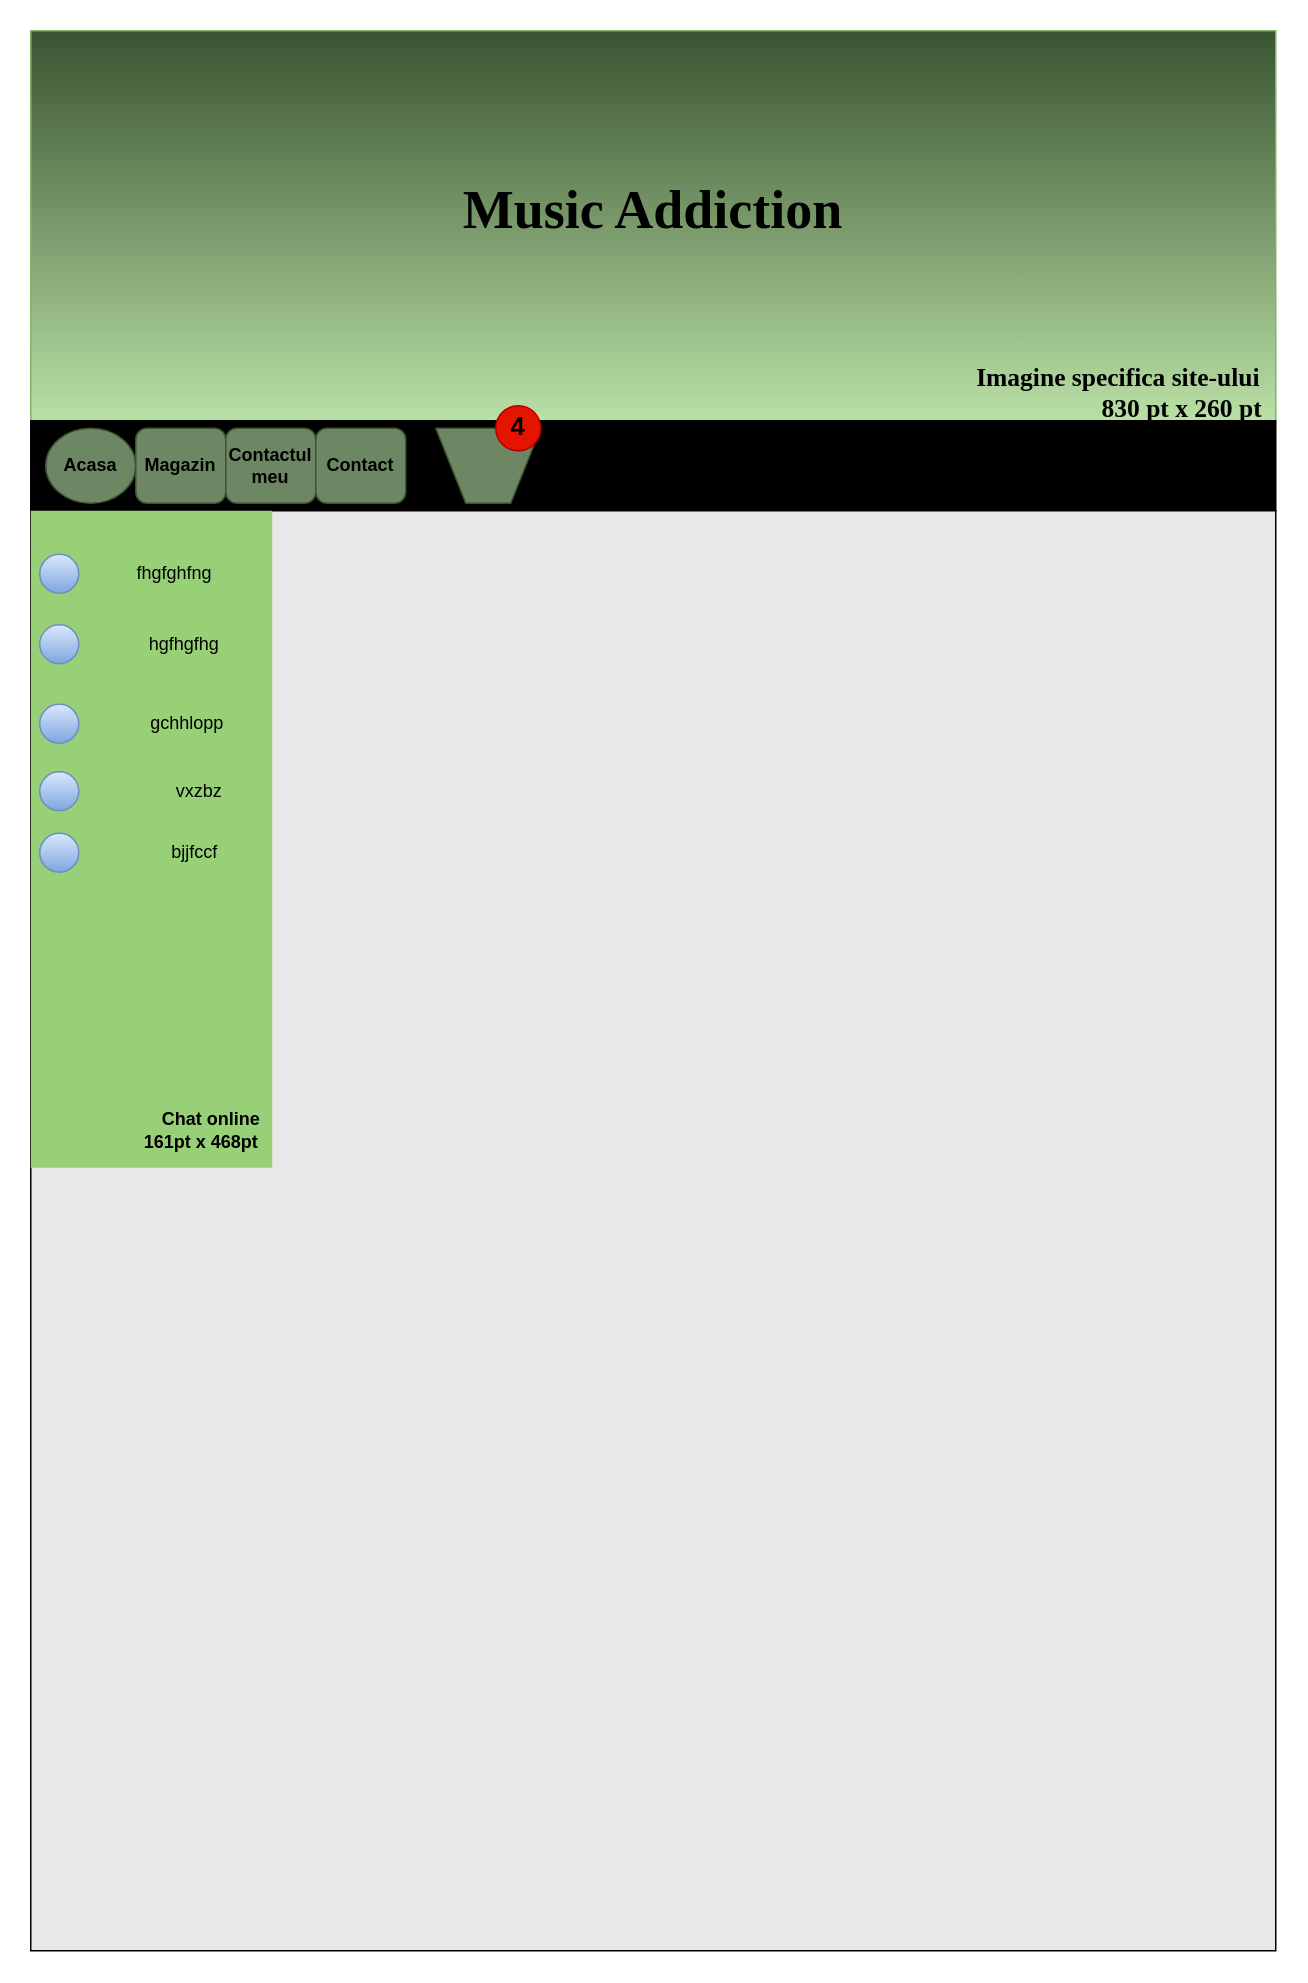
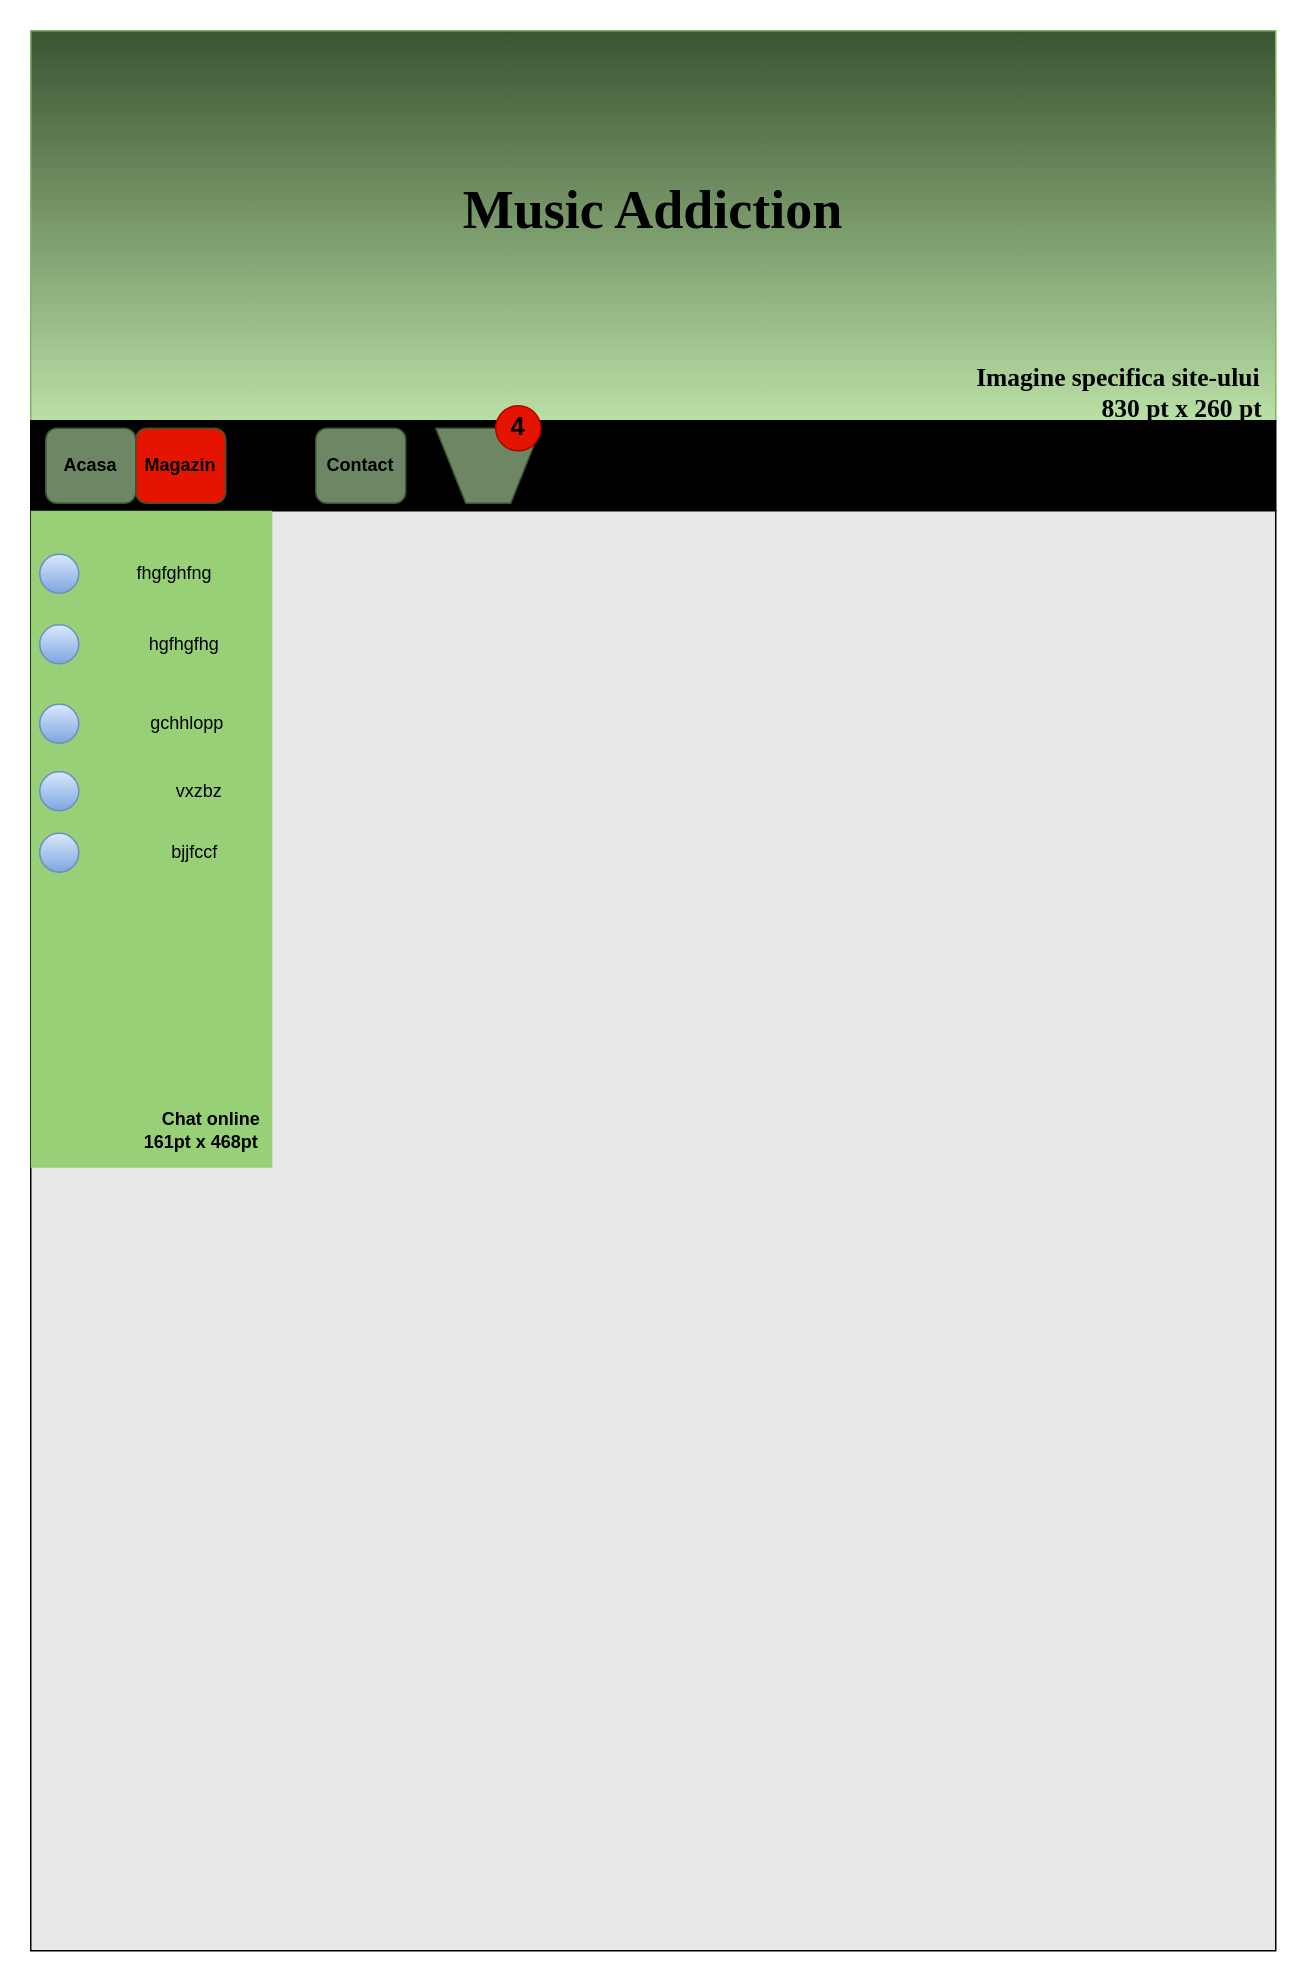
node "Acasa": shape ellipse -> rounded rectangle
node "Magazin": fillcolor #6d8764 -> #e51400
node "Contactul meu": removed
